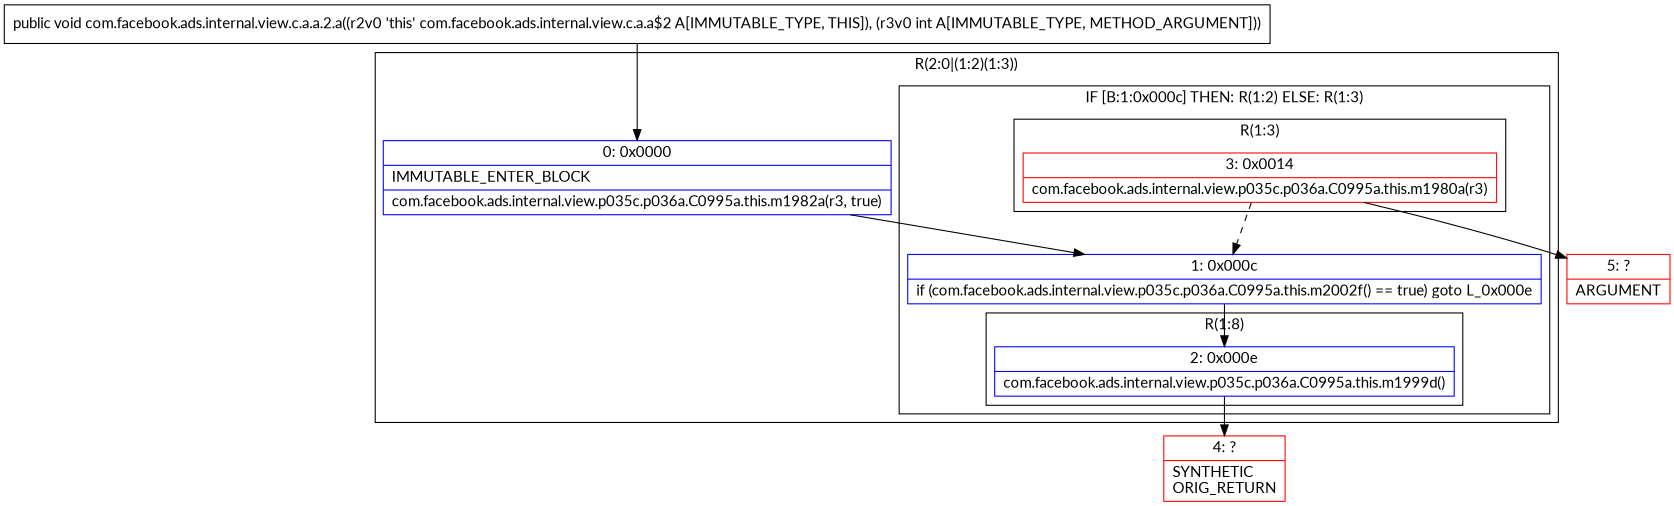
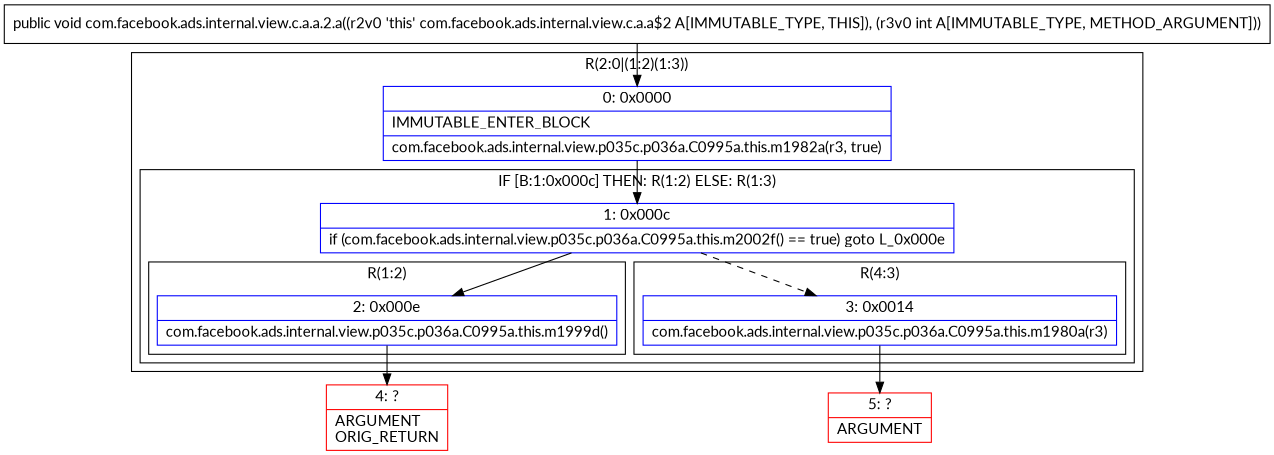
cluster "R(1:3)": label "R(1:3)" -> "R(4:3)"
node "3: 0x0014": color red -> blue
edge "3: 0x0014" -> "1: 0x000c": reversed
cluster "R(1:8)": label "R(1:8)" -> "R(1:2)"
node "4: ?": text "SYNTHETIC" -> "ARGUMENT"
